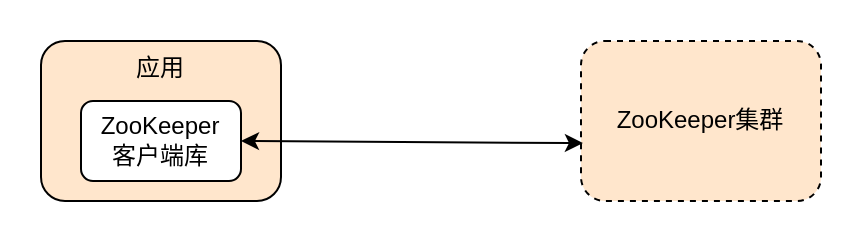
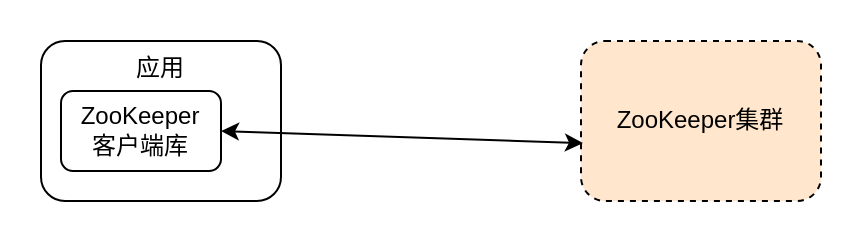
node "应用": fillcolor #ffe6cc -> #ffffff
node "ZooKeeper 客户端库": moved (161, 141) -> (141, 131)
